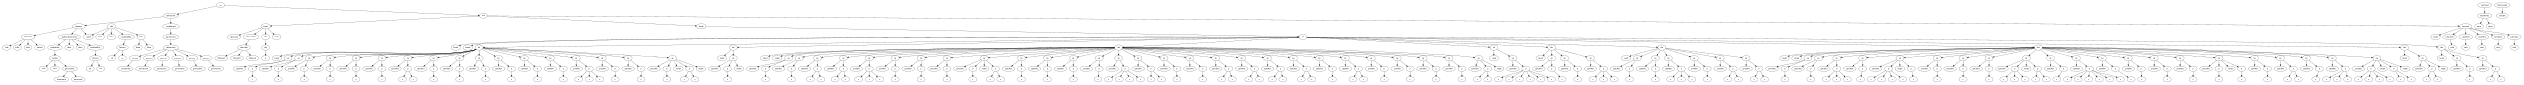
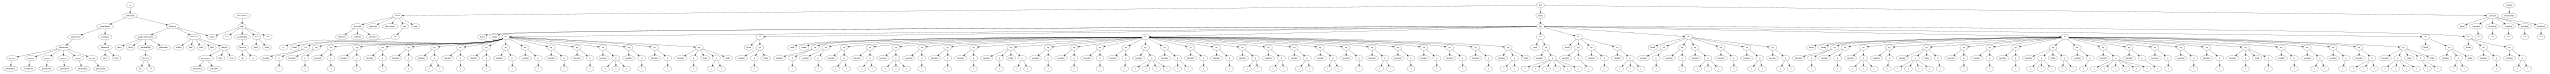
edge "TEI" -> "text": removed
edge "listChange" -> "change": reversed
node "sourceDesc": added
edge "profileDesc" -> "textClass": added
edge "docAuthor" -> "docTitle": now "front" -> "docTitle"
edge "publisher" -> "author": now "titleStmt" -> "author"
